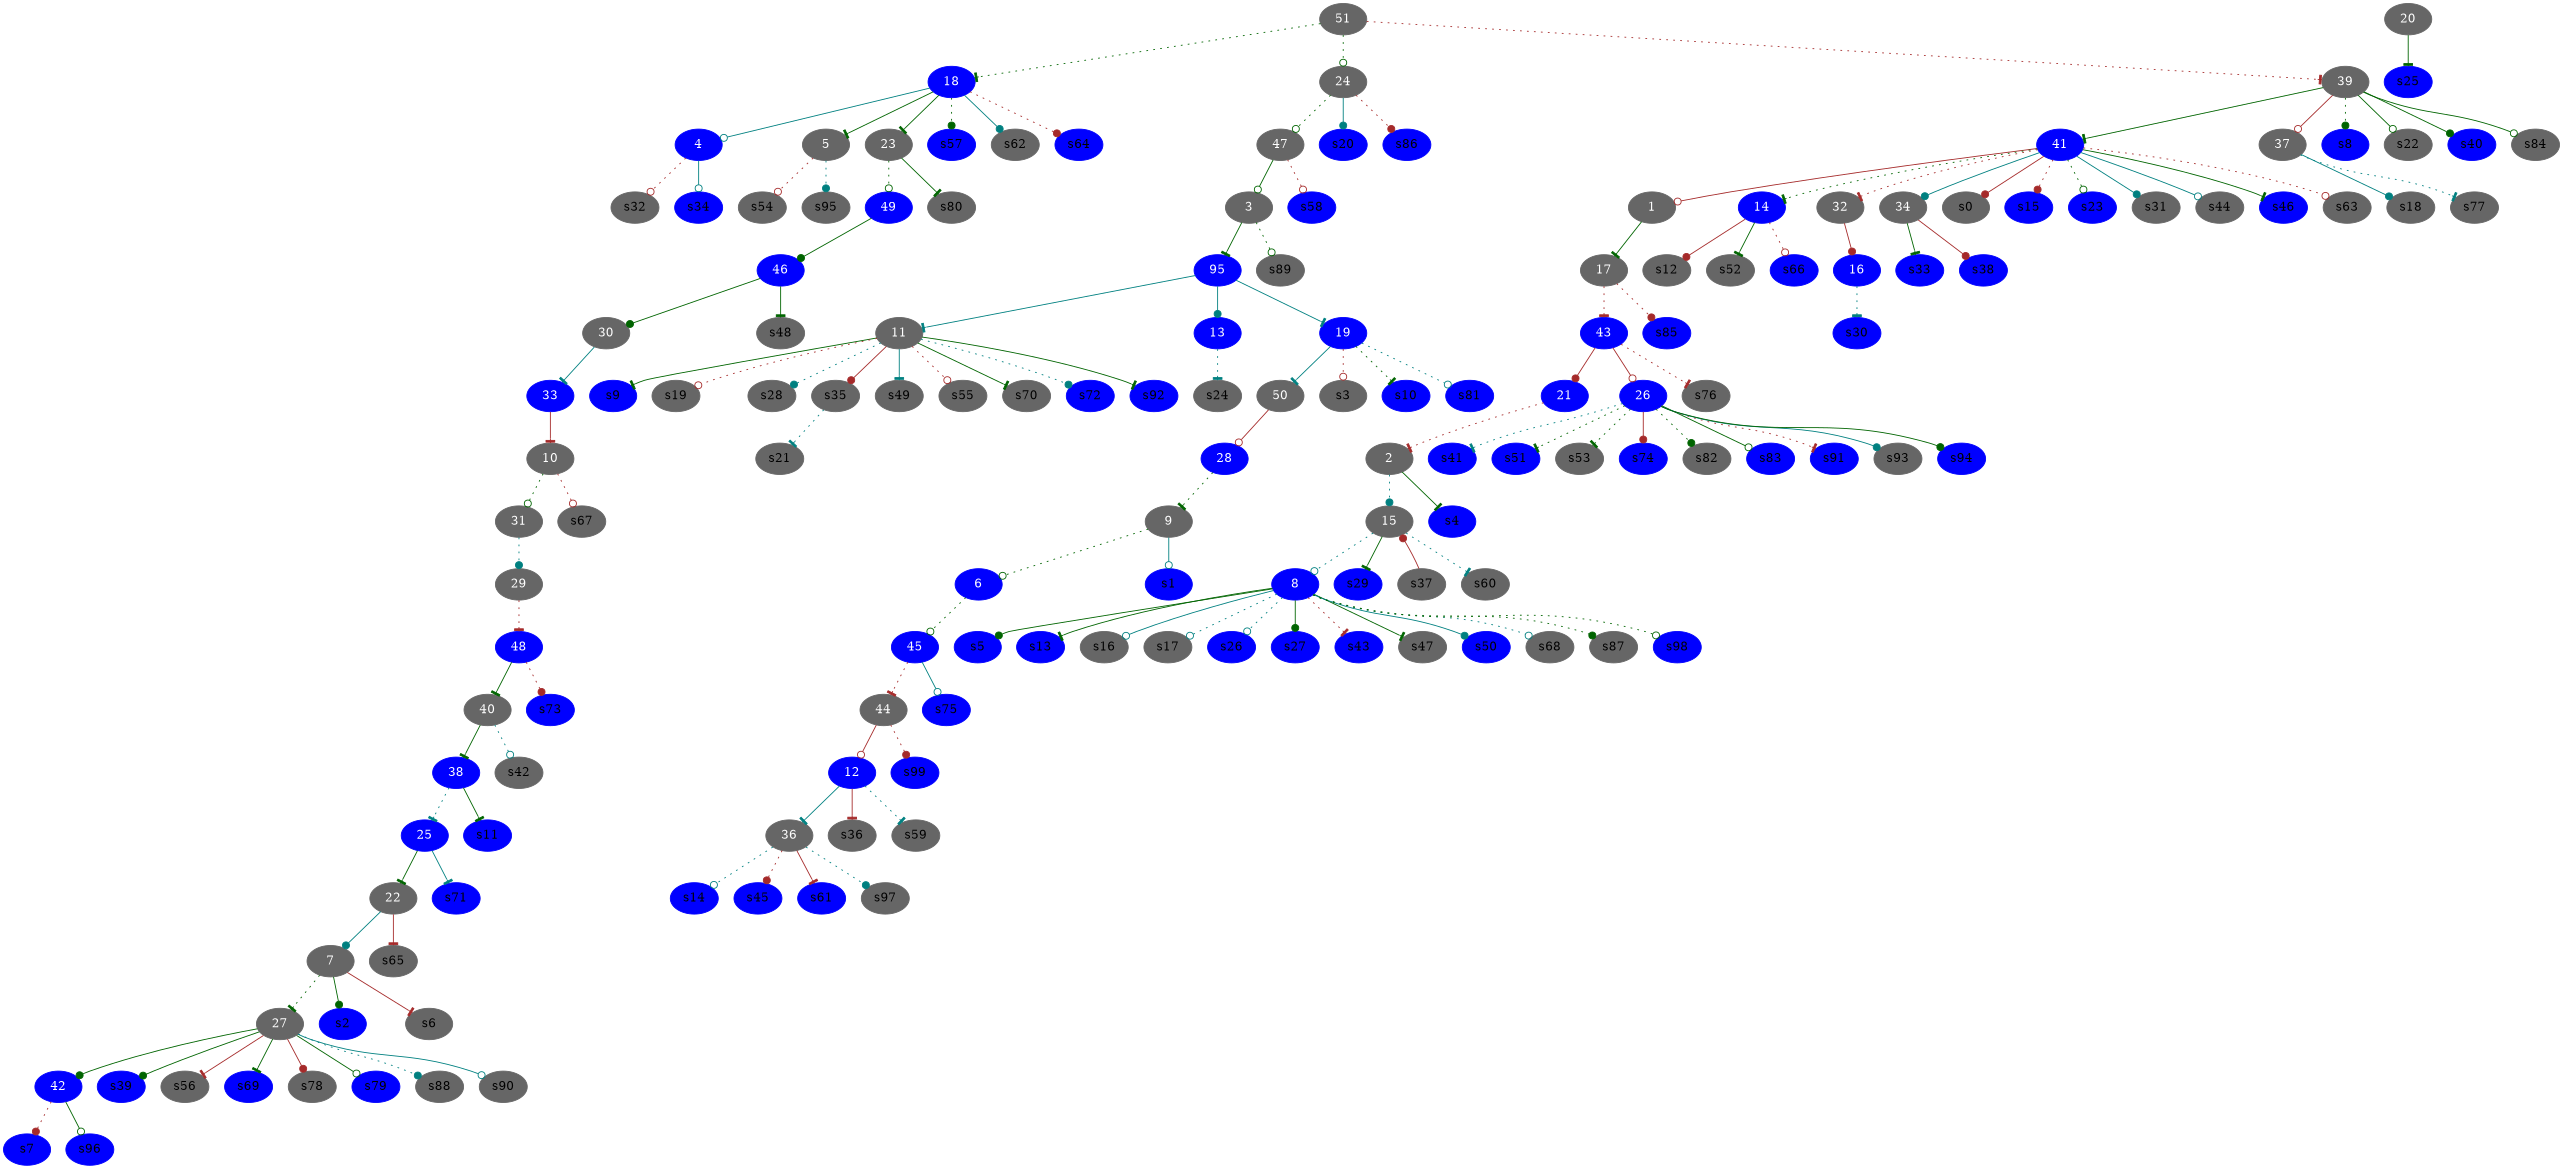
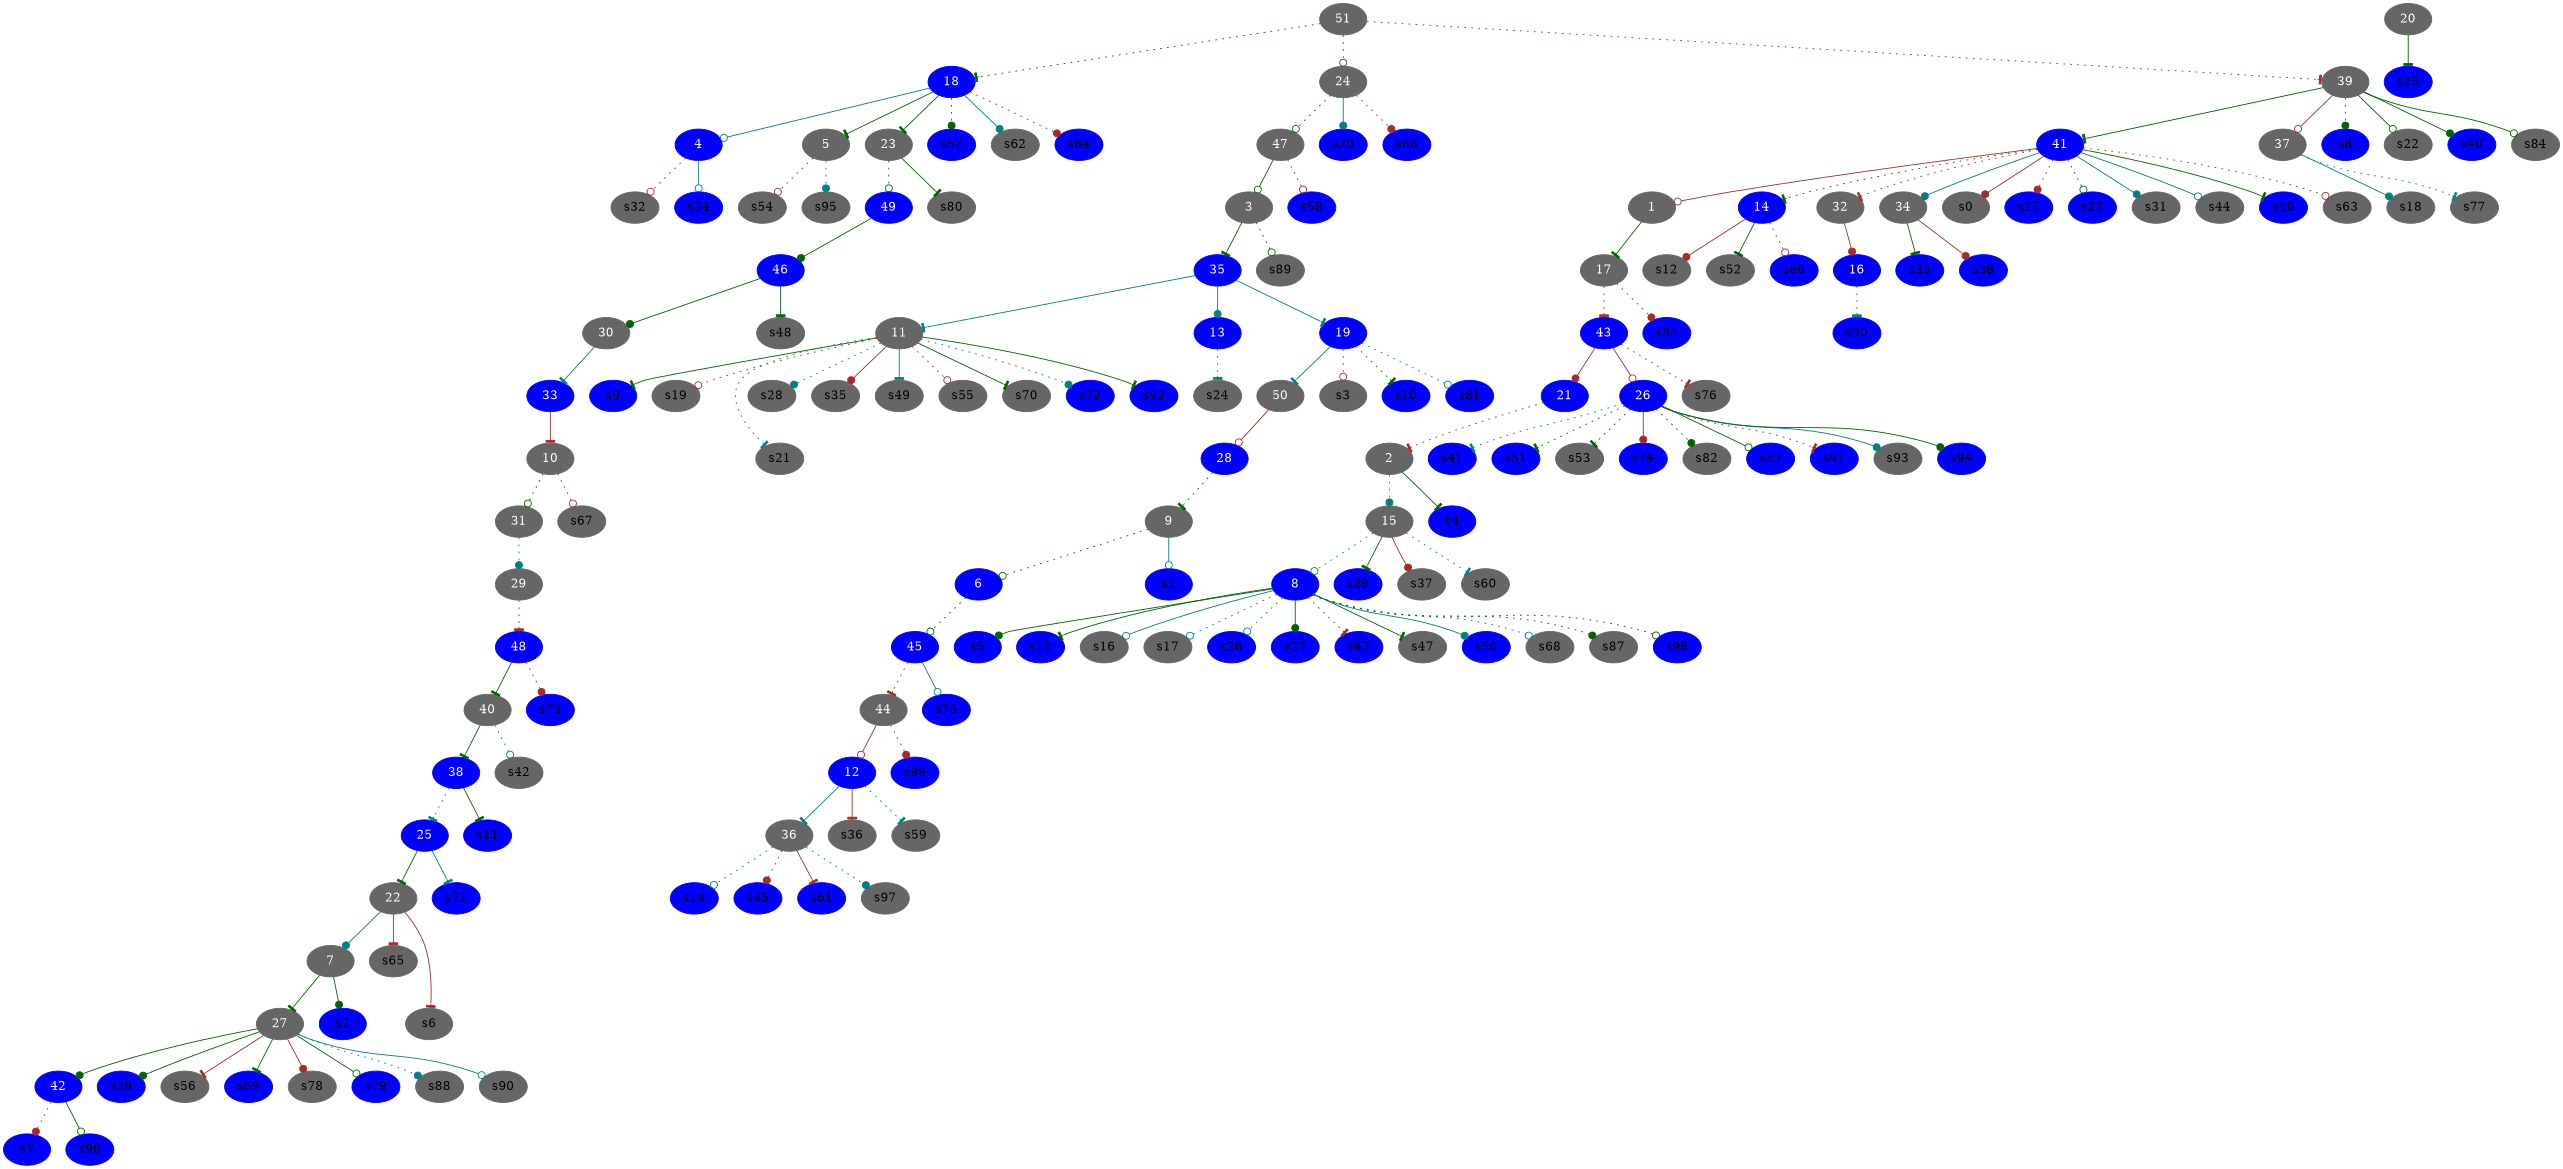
node "95": label "95" -> "35"
edge "s35" -> "s21": now "11" -> "s21"
edge "s37" -> "15": reversed
edge "7" -> "27": style dotted -> solid
edge "7" -> "s6": now "22" -> "s6"
